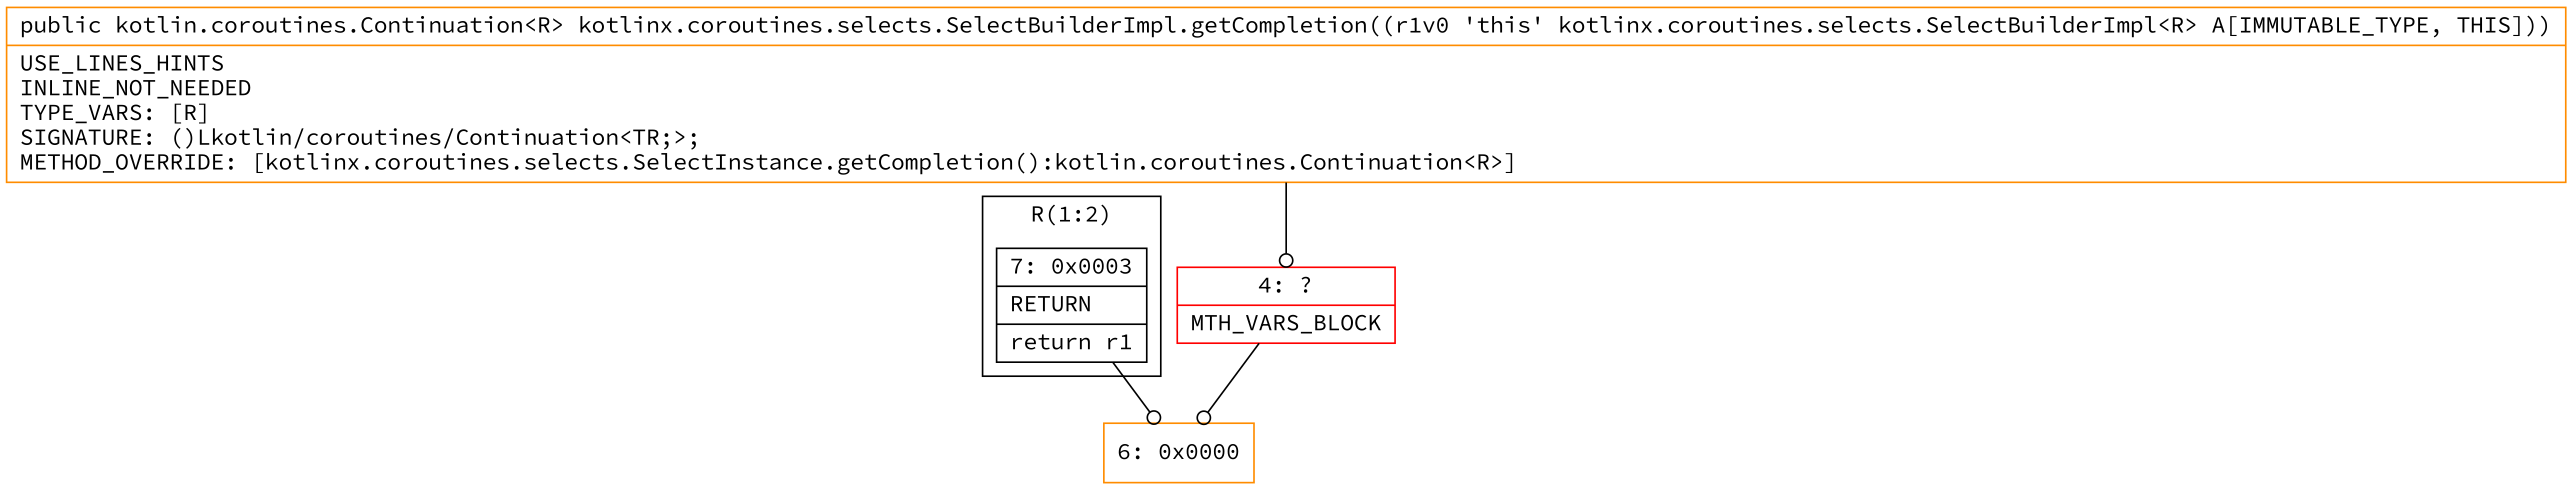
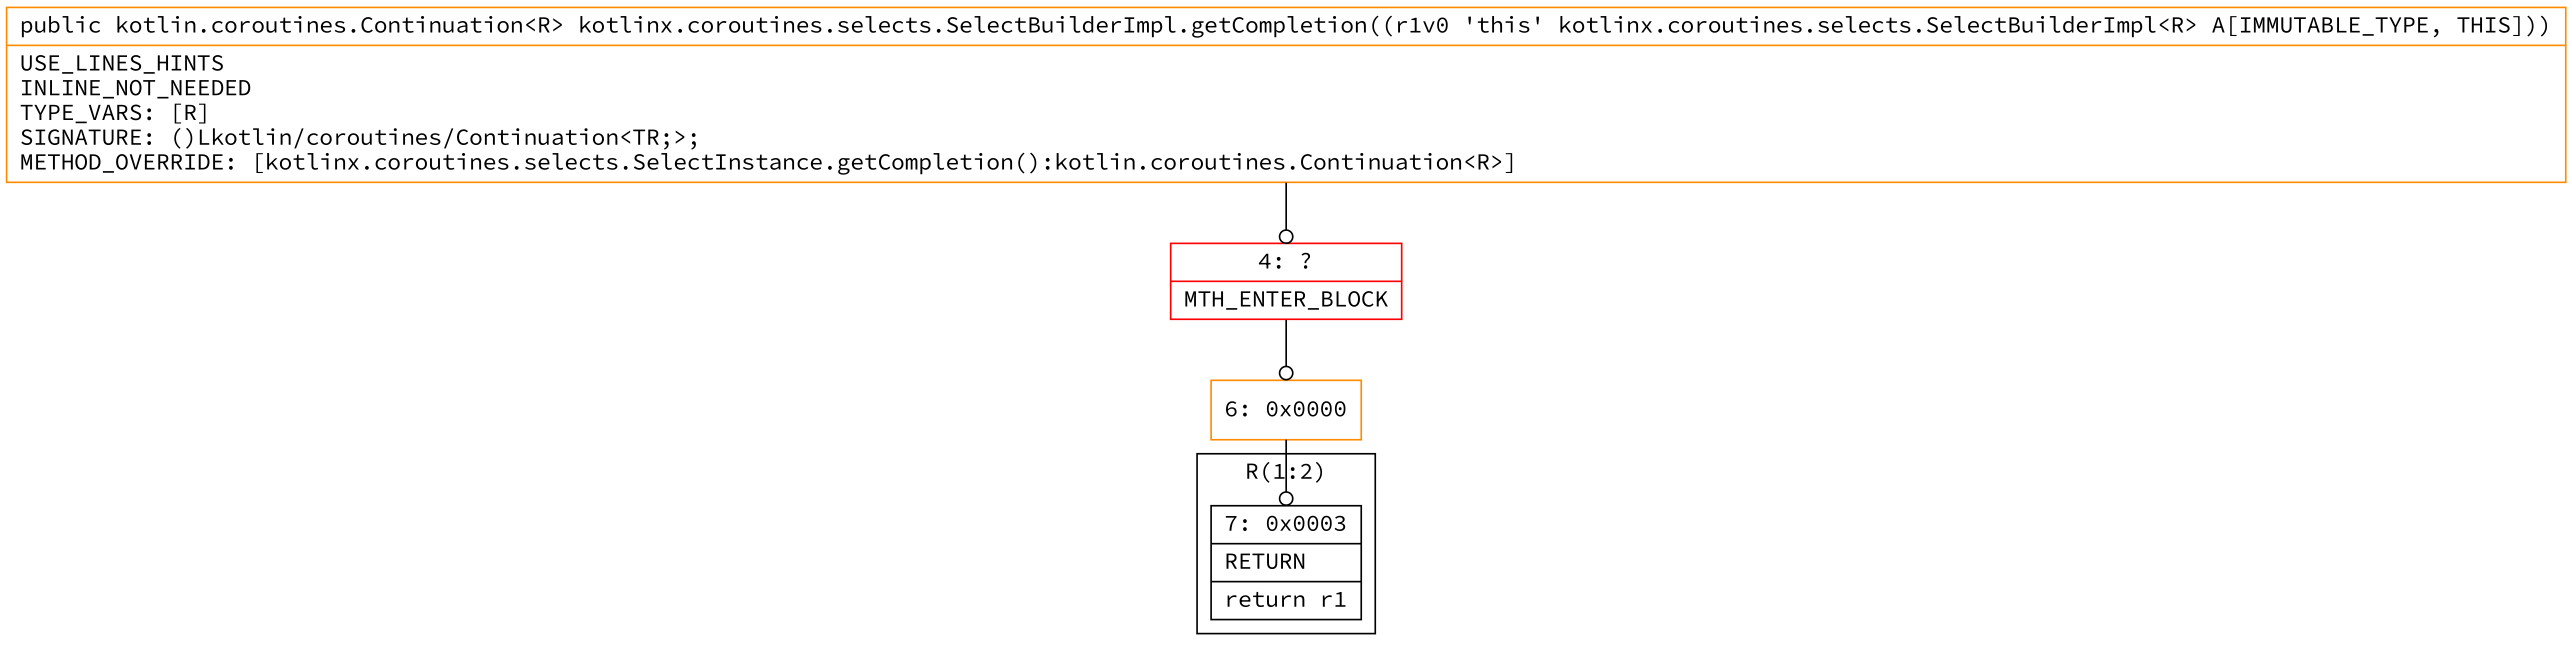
node "4: ?": text "MTH_VARS_BLOCK" -> "MTH_ENTER_BLOCK"
edge "7: 0x0003" -> "6: 0x0000": reversed
